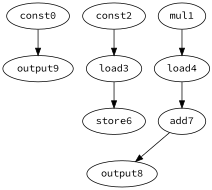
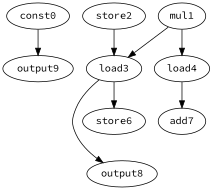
node "const2": label "const2" -> "store2"
edge "mul1" -> "load3": added
edge "add7" -> "output8": now "load3" -> "output8"
